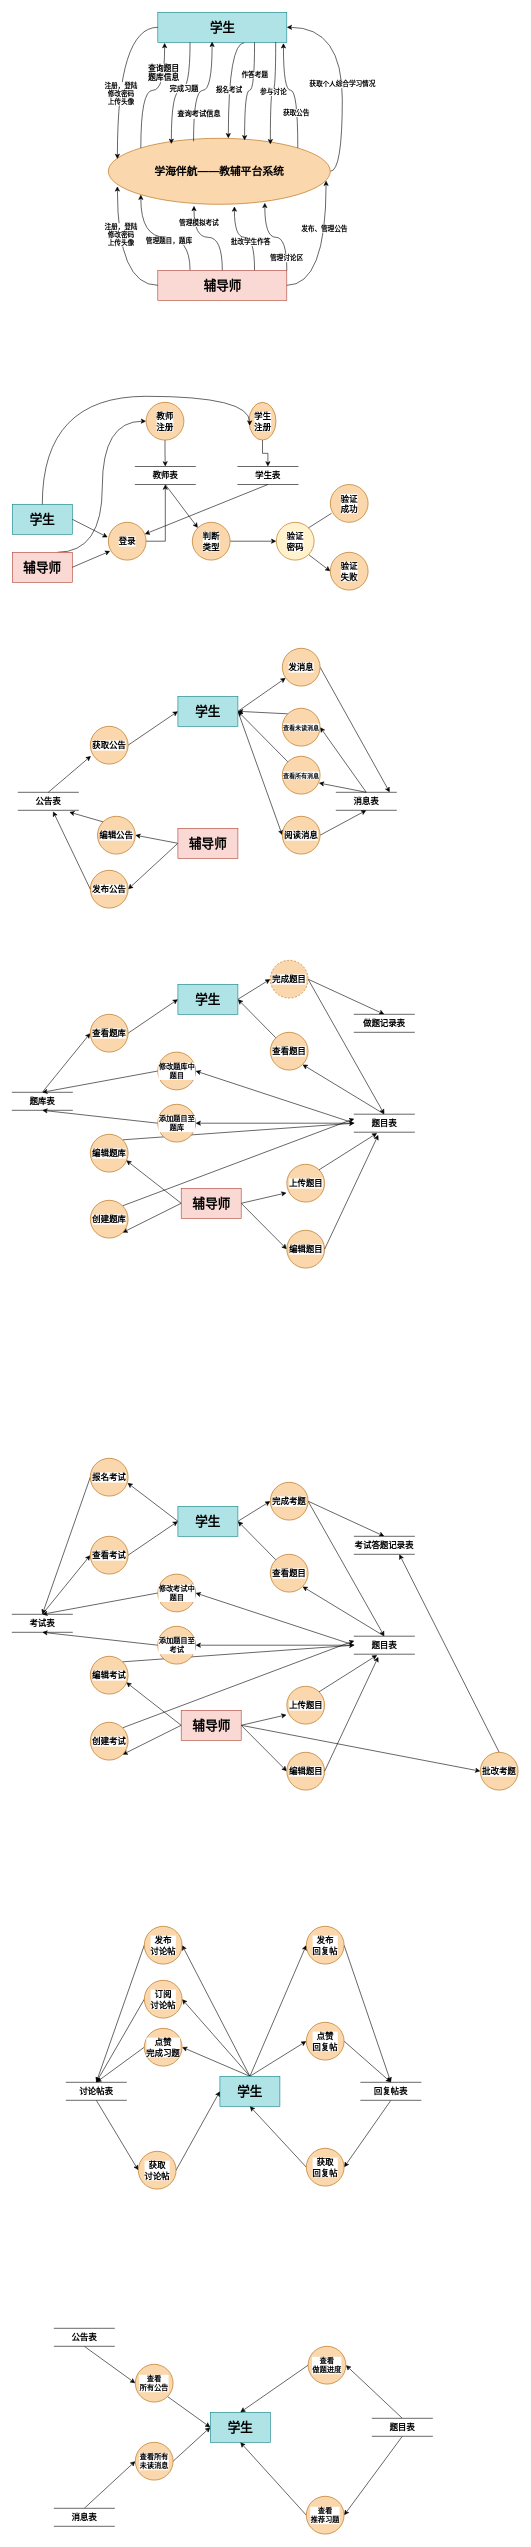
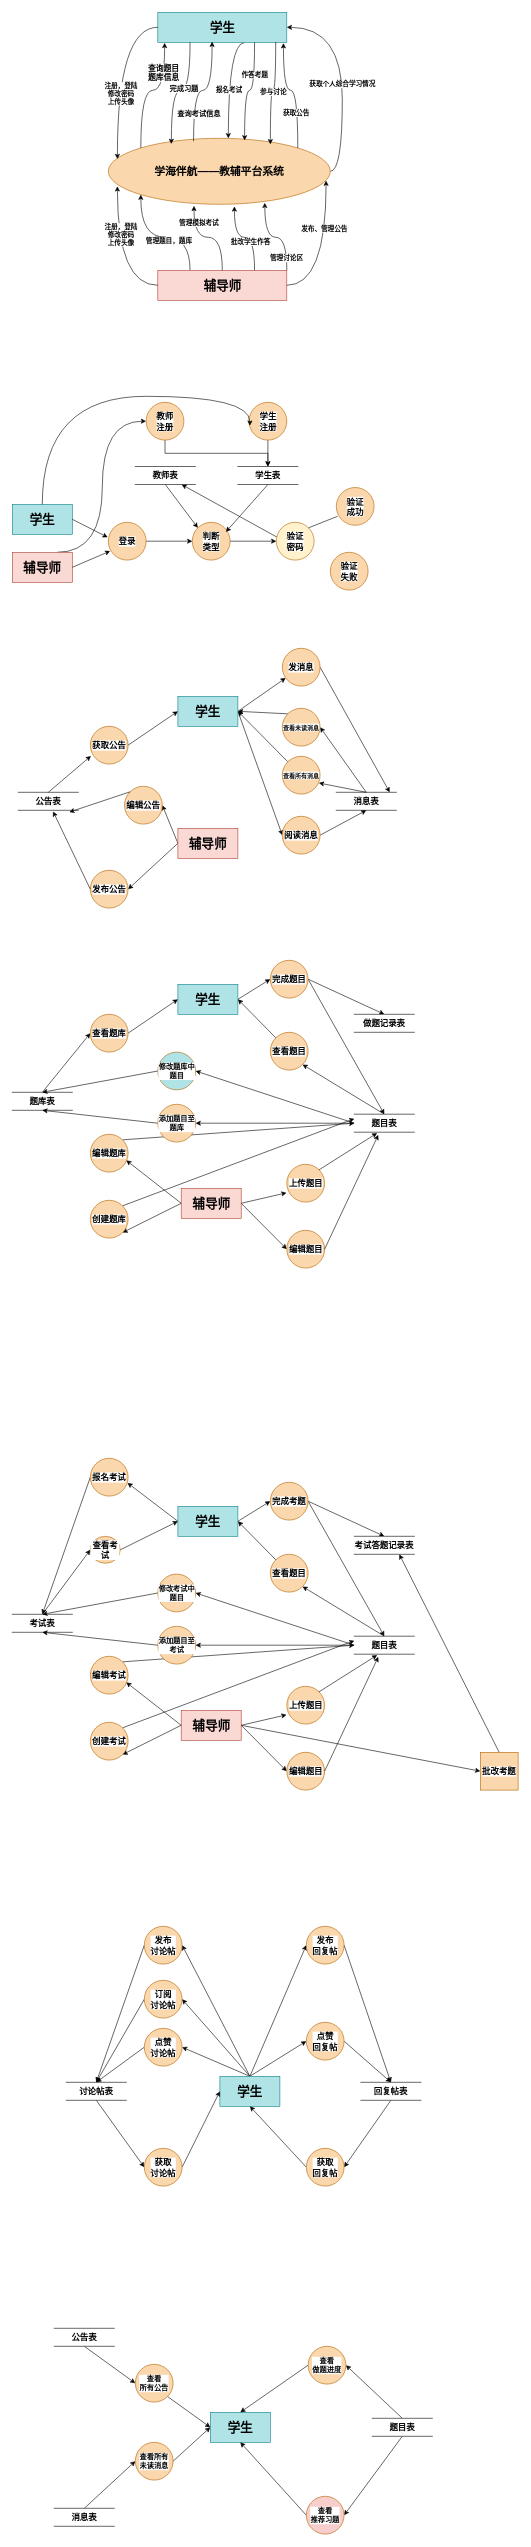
node "学生 注册": size 27x38 -> 38x38
edge "教师 注册" -> "教师表": now "教师 注册" -> "学生表"
node "验证 成功": moved (349, 503) -> (355, 506)
edge "学生表" -> "登录": now "学生表" -> "判断 类型"
edge "登录" -> "教师表": now "登录" -> "判断 类型"
edge "验证 密码" -> "验证 失败": now "验证 密码" -> "教师表"
node "编辑公告": moved (116, 835) -> (143, 805)
node "完成题目": style dashed -> solid
node "修改题库中题目": fillcolor #fad7ac -> #b0e3e6
node "查看考试": size 38x38 -> 30x27
node "批改考题": shape ellipse -> rectangle
node "点赞 完成习题": label "点赞 完成习题" -> "点赞 讨论帖"
node "获取 讨论帖": moved (157, 2170) -> (163, 2167)
node "查看 推荐习题": fillcolor #fad7ac -> #f8cecc
